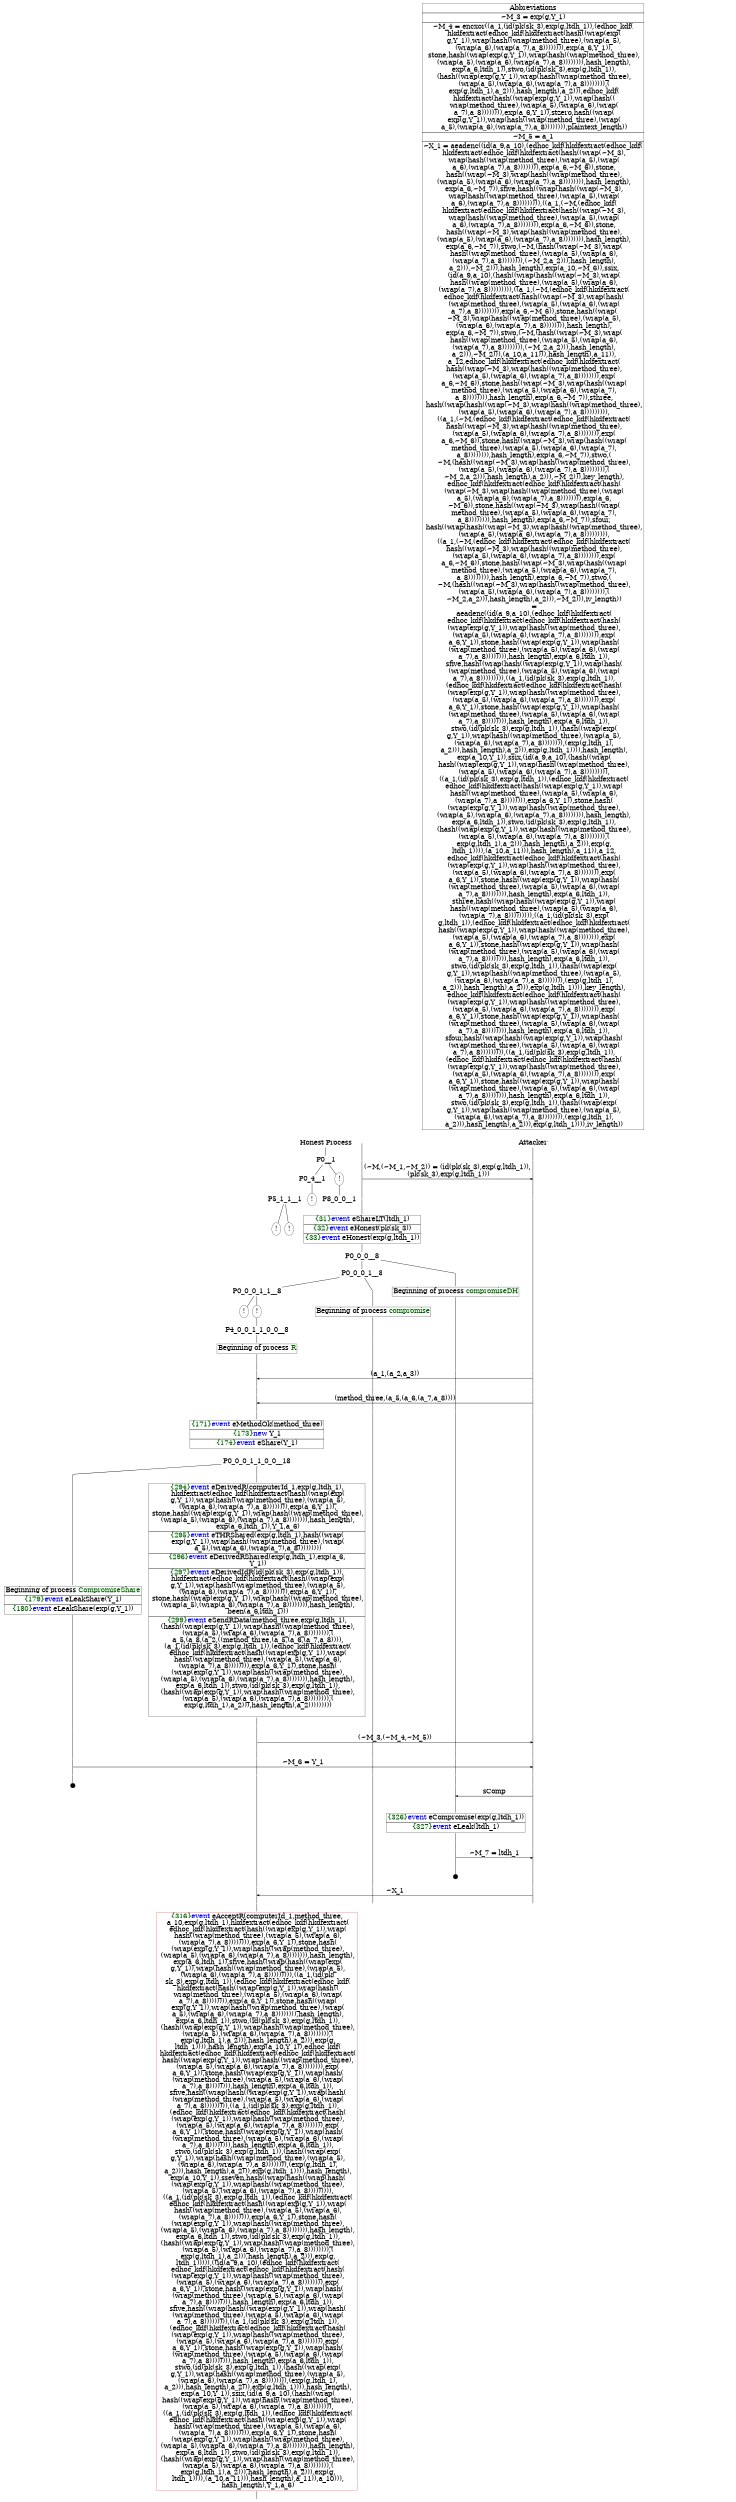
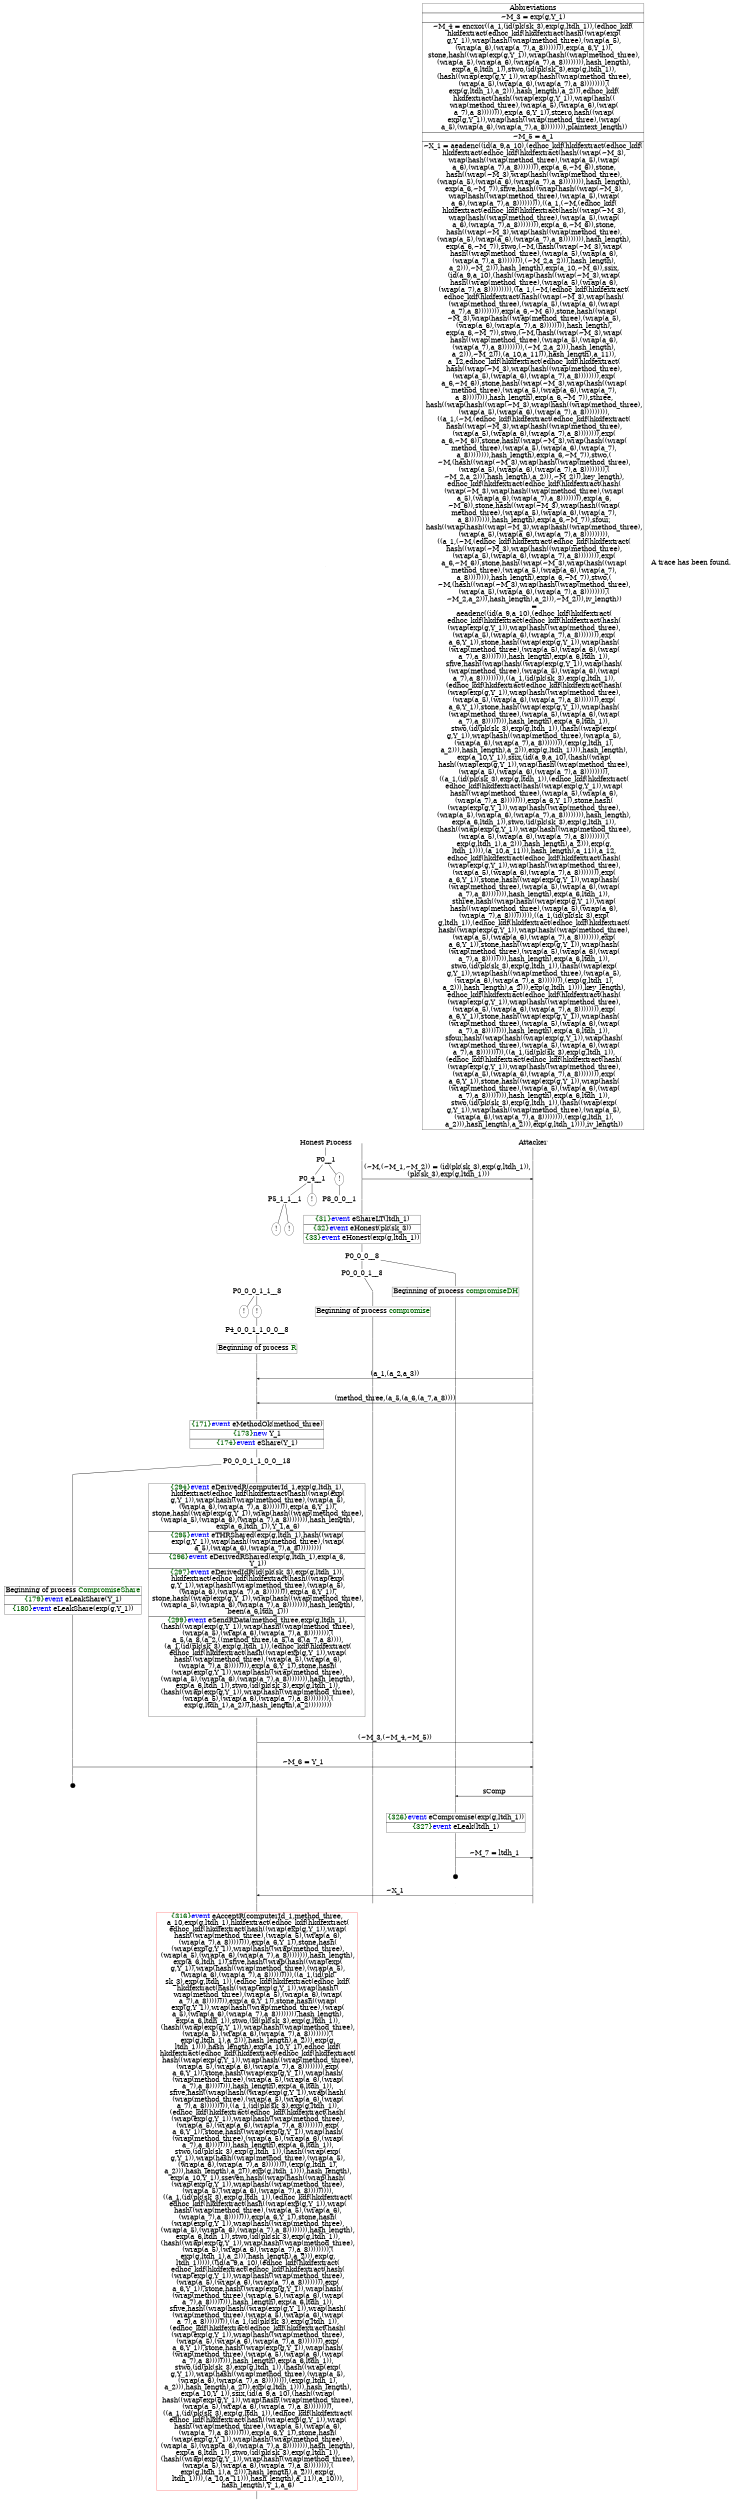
node "A trace has been found.": added
edge "P0_4__1" -- "P5_1_1__1": added
edge "P0_0_0_1__8" -- "P0_0_0_1_1__8": removed
edge "{171}" -- "P0_0_0_1_1_0_0__18": added
